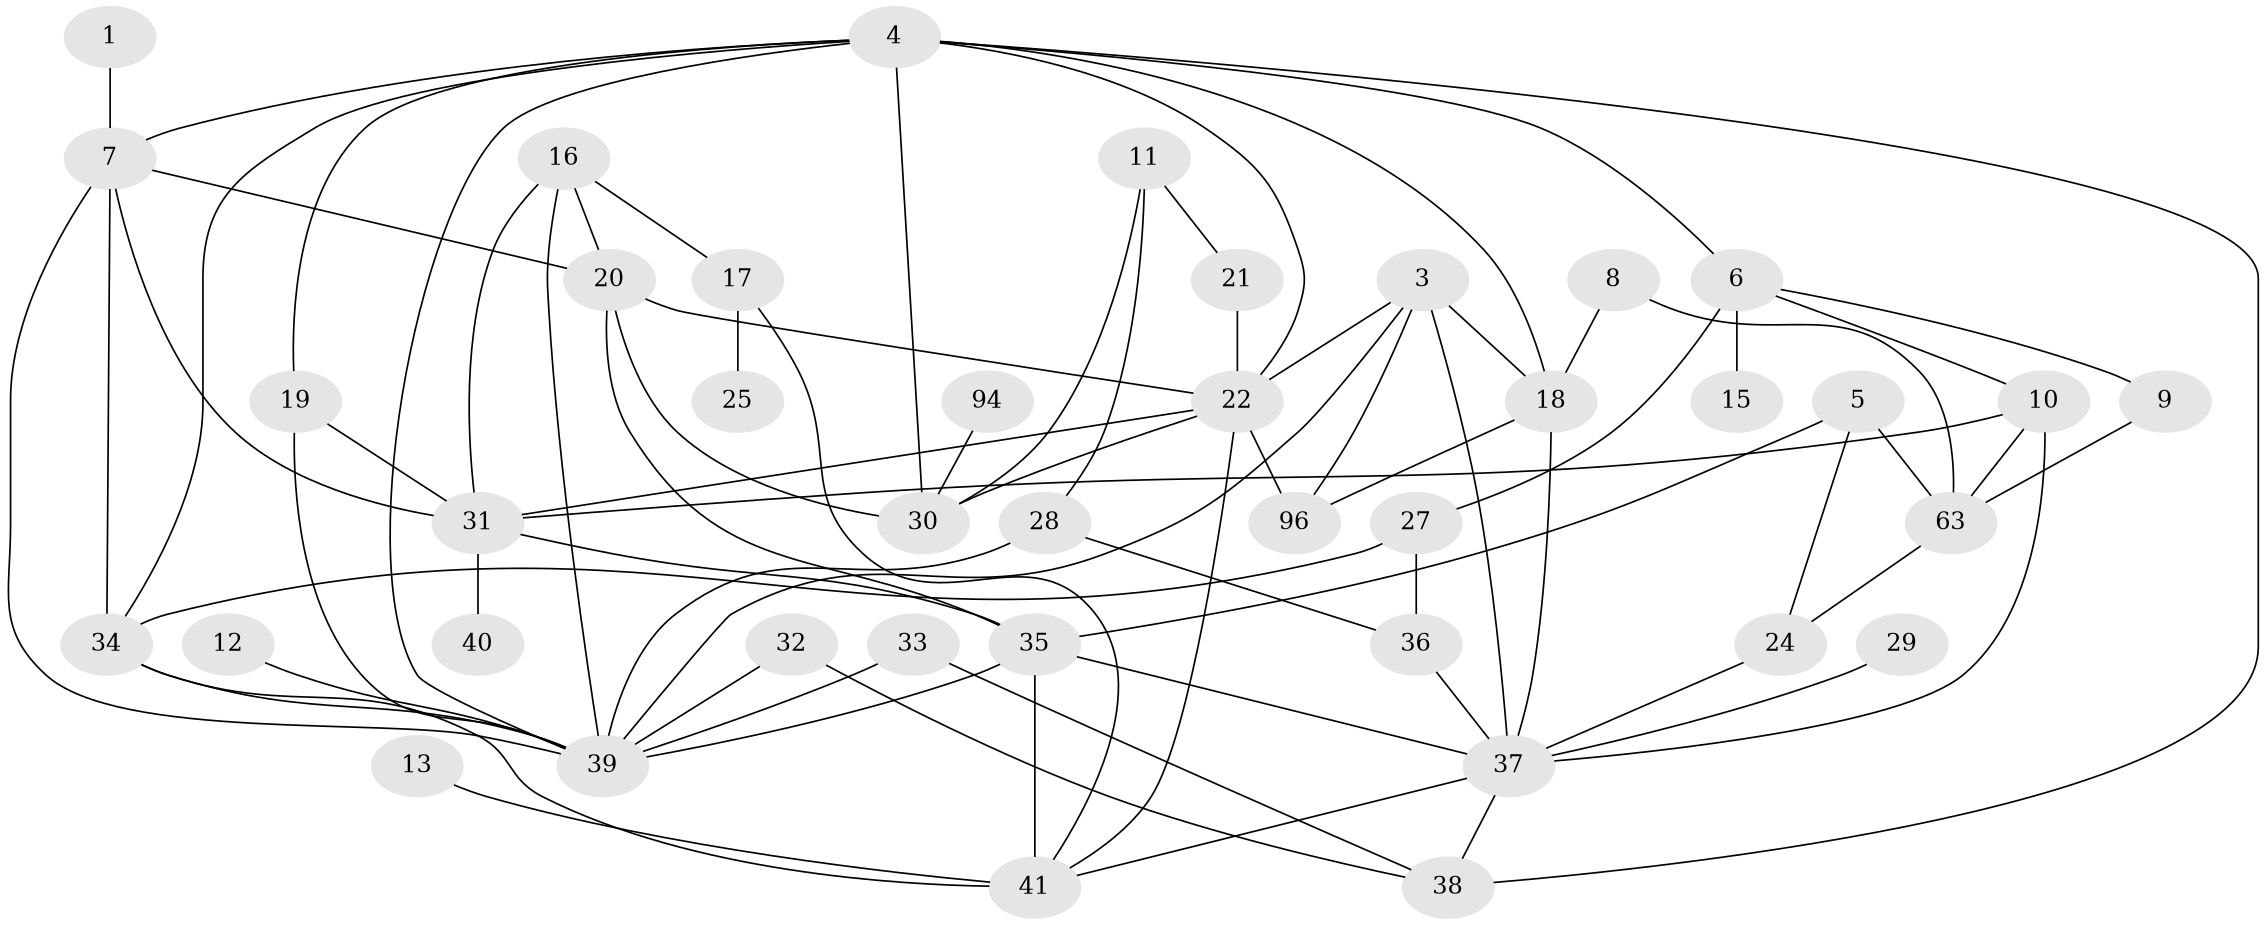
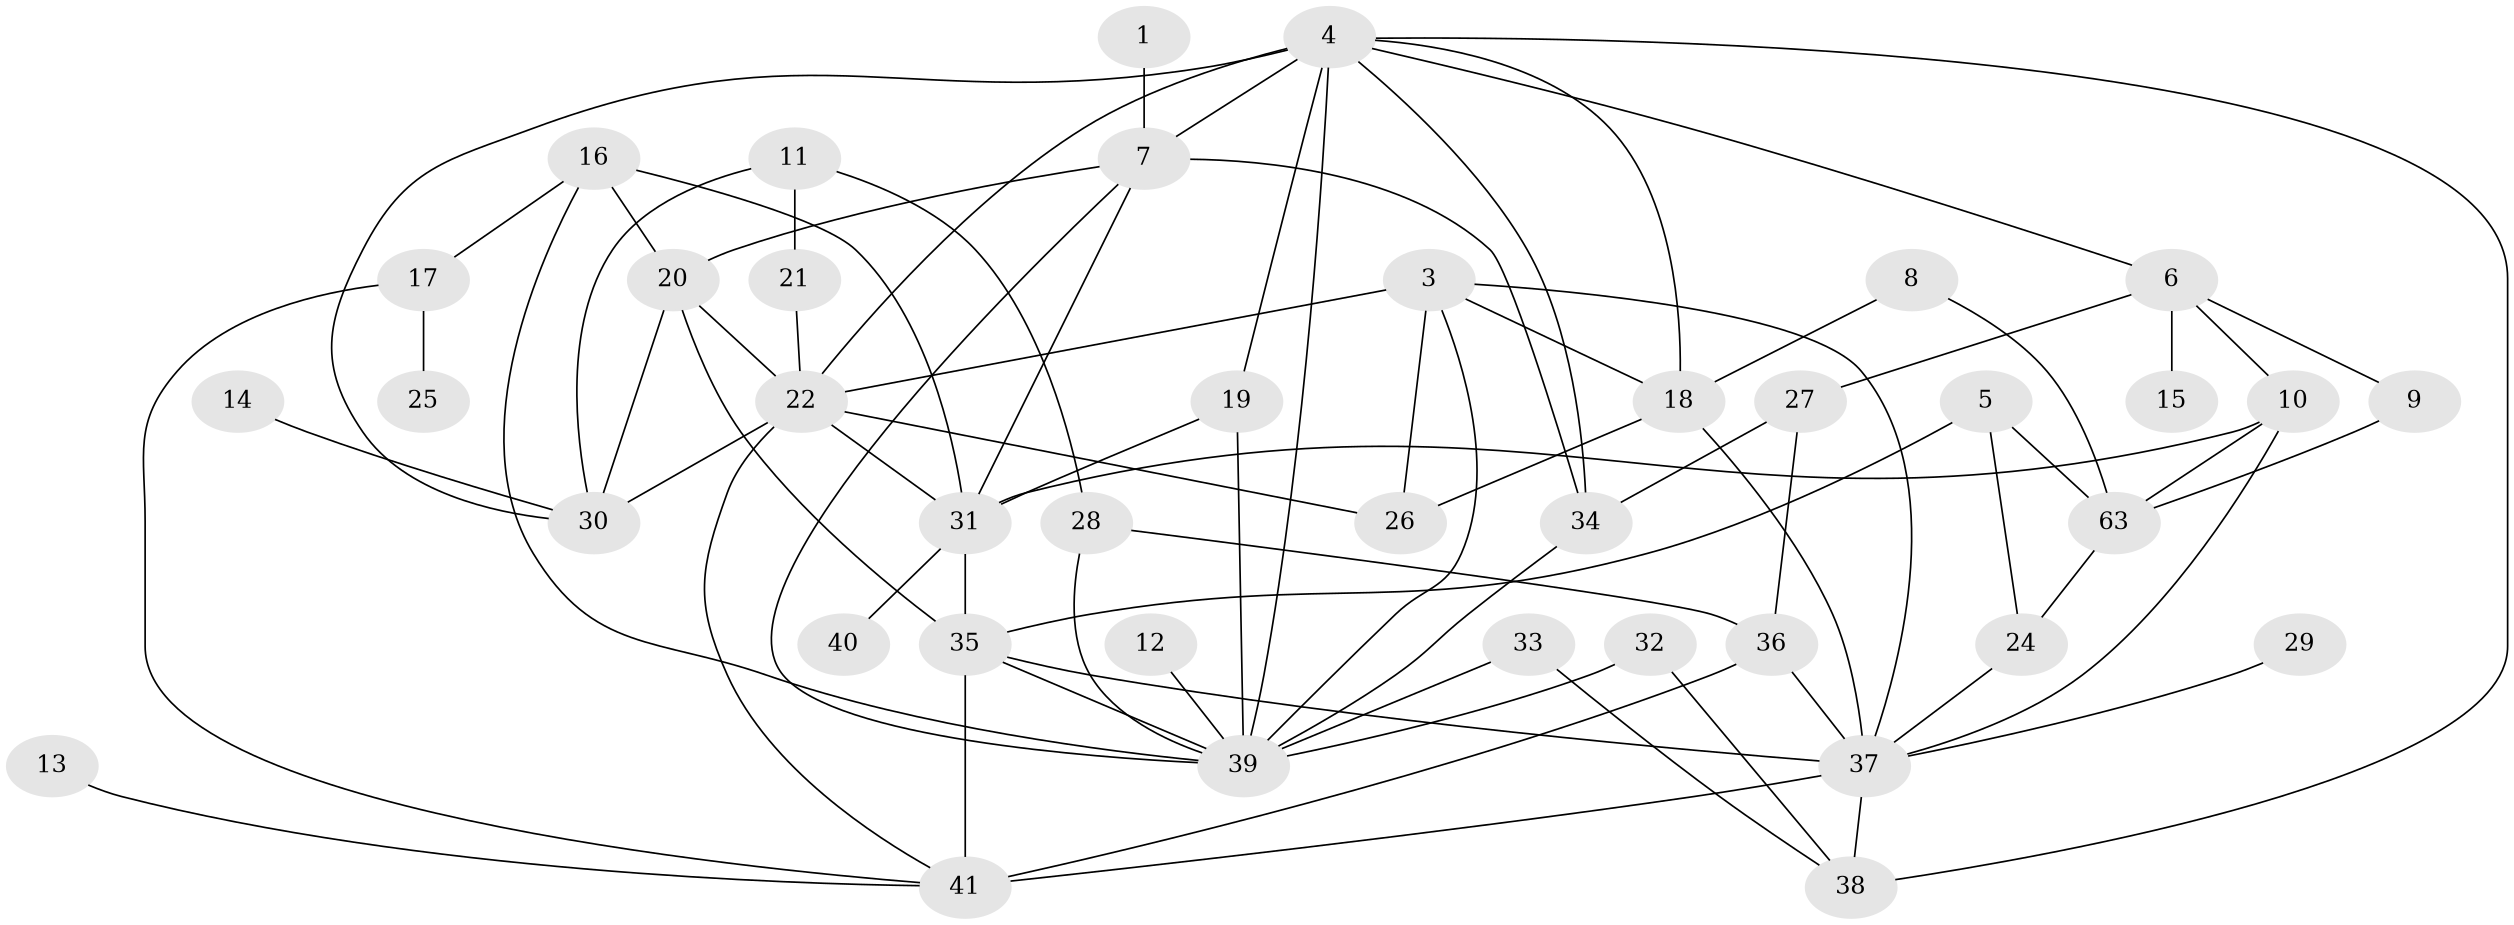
node "94": label "94" -> "14"
node "96": label "96" -> "26"
edge "34" -- "41": now "36" -- "41"
